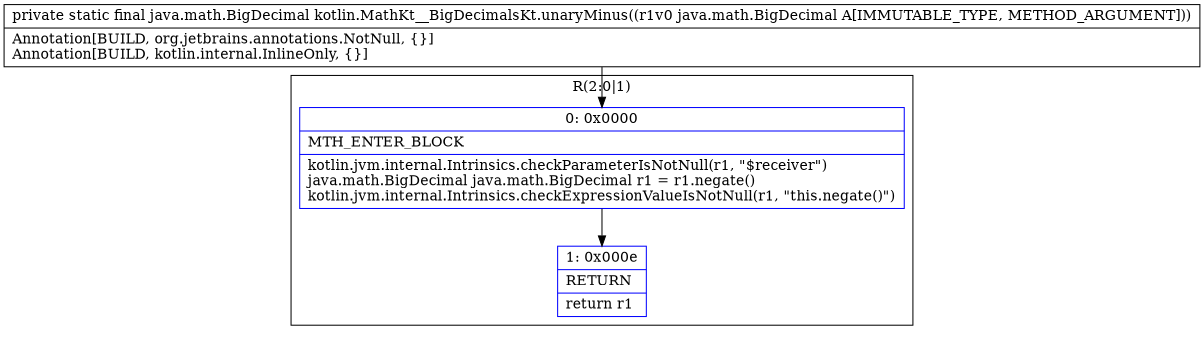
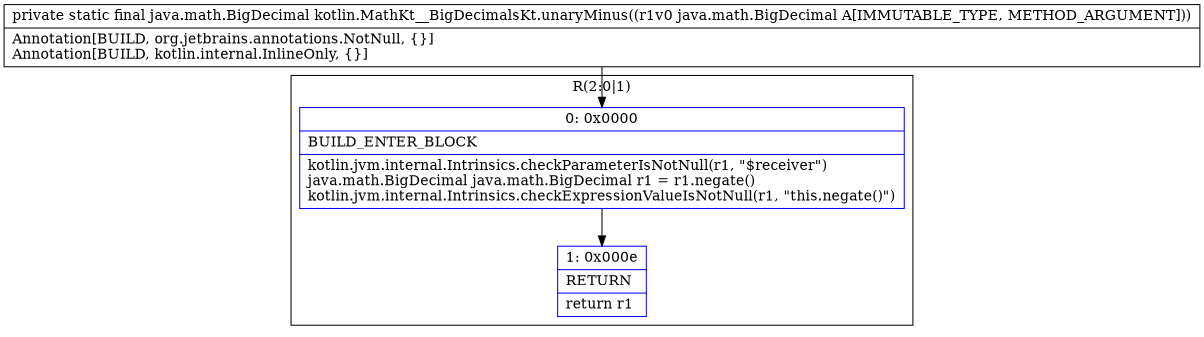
node "0: 0x0000": text "MTH_ENTER_BLOCK" -> "BUILD_ENTER_BLOCK"
